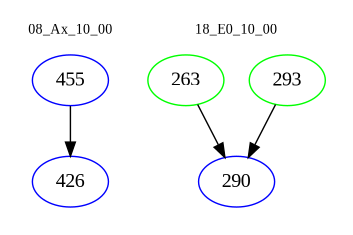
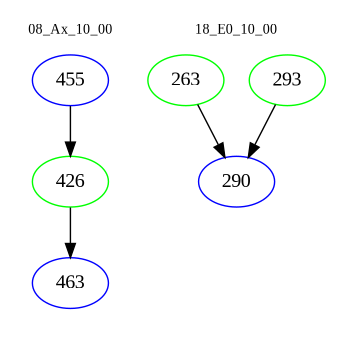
node "426": color blue -> green
node "463": added
